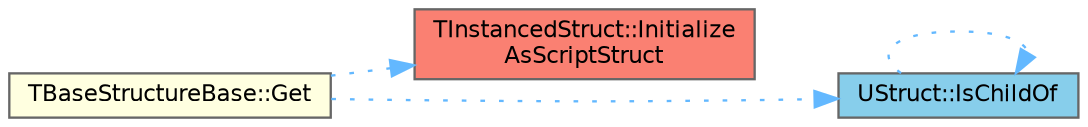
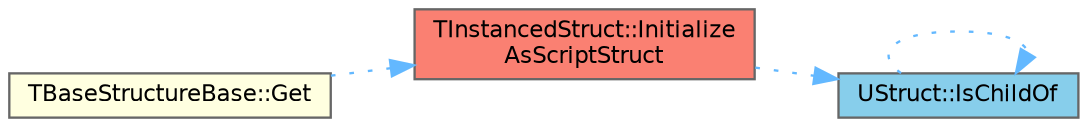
edge "TBaseStructureBase::Get" -> "UStruct::IsChildOf": now "TInstancedStruct::Initialize AsScriptStruct" -> "UStruct::IsChildOf"
